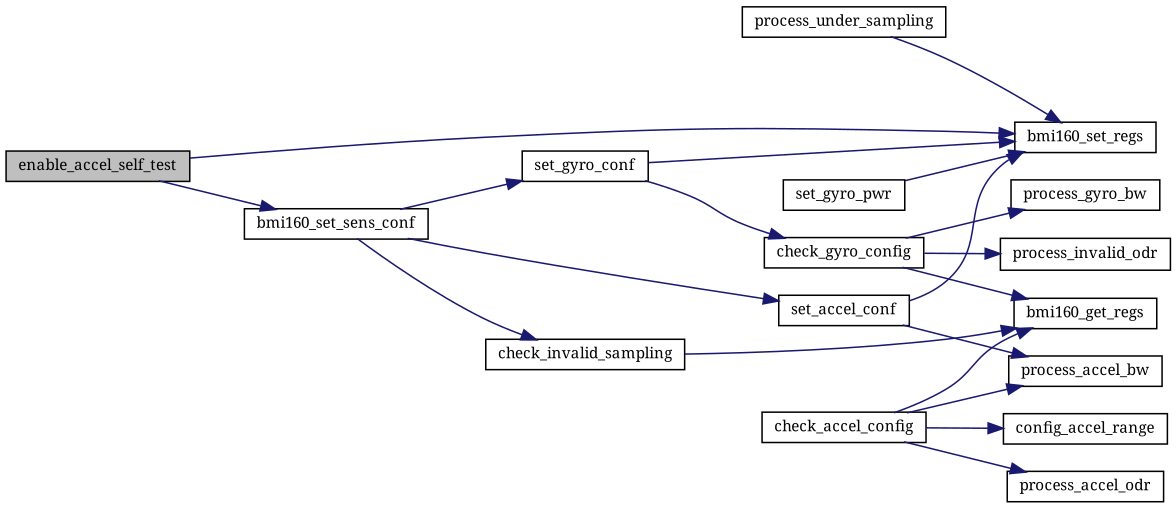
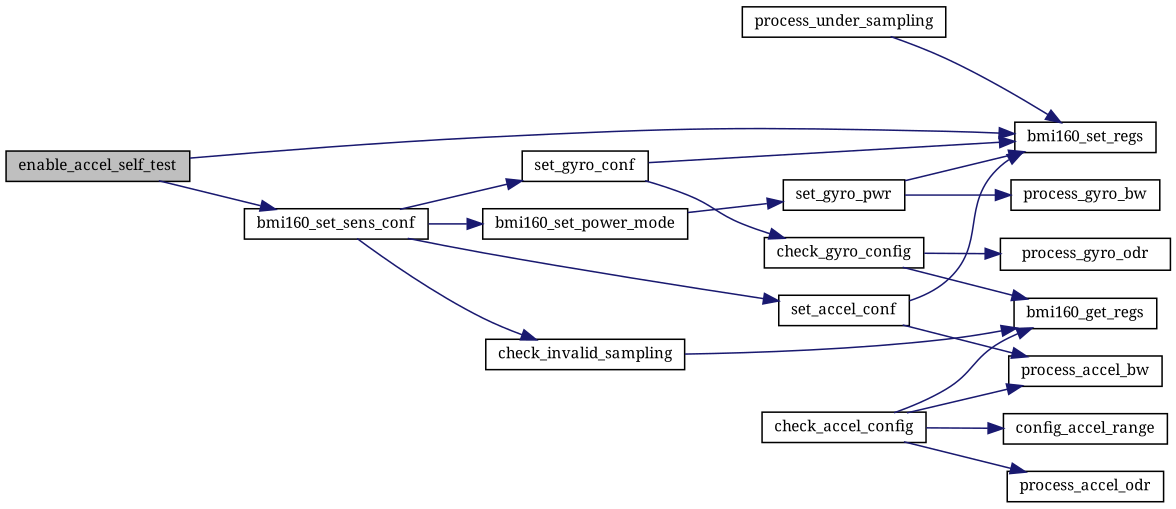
node "bmi160_set_power_mode": added
edge "check_gyro_config" -> "process_gyro_bw": now "set_gyro_pwr" -> "process_gyro_bw"
node "process_invalid_odr": label "process_invalid_odr" -> "process_gyro_odr"
